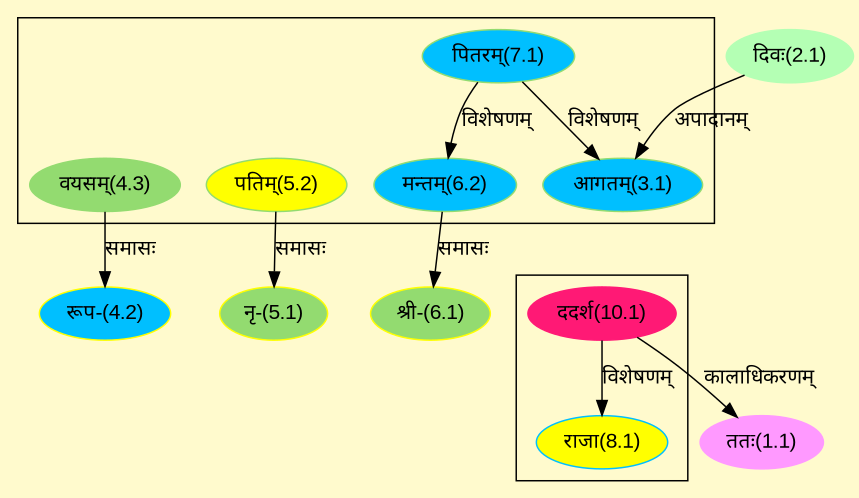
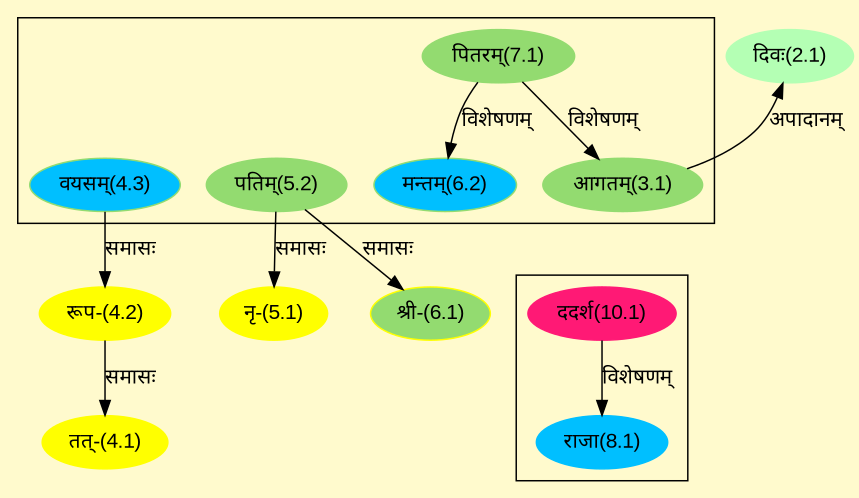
node "पितरम्(7.1)": fillcolor #00bfff -> #93db70
edge "दिवः(2.1)" -> "आगतम्(3.1)": reversed
node "वयसम्(4.3)": fillcolor #93db70 -> #00bfff
node "पतिम्(5.2)": fillcolor #ffff00 -> #93db70
node "आगतम्(3.1)": fillcolor #00bfff -> #93db70
edge "मन्तम्(6.2)" -> "श्री-(6.1)": now "पतिम्(5.2)" -> "श्री-(6.1)"
node "रूप-(4.2)": fillcolor #00bfff -> #ffff00
node "नृ-(5.1)": fillcolor #93db70 -> #ffff00
node "तत्-(4.1)": added
node "राजा(8.1)": fillcolor #ffff00 -> #00bfff
node "ततः(1.1)": removed
